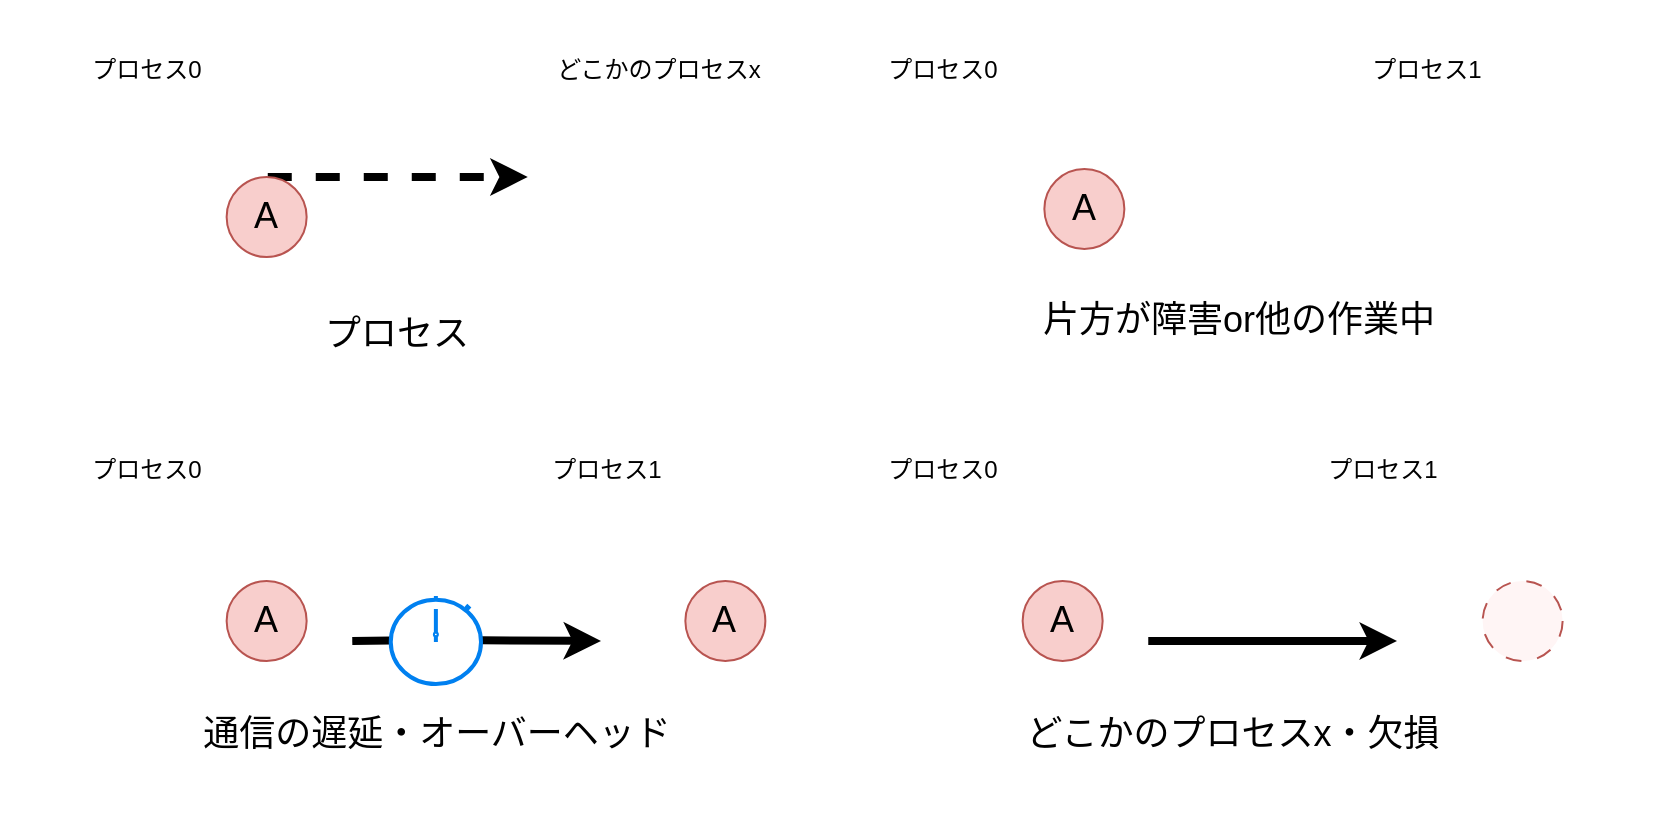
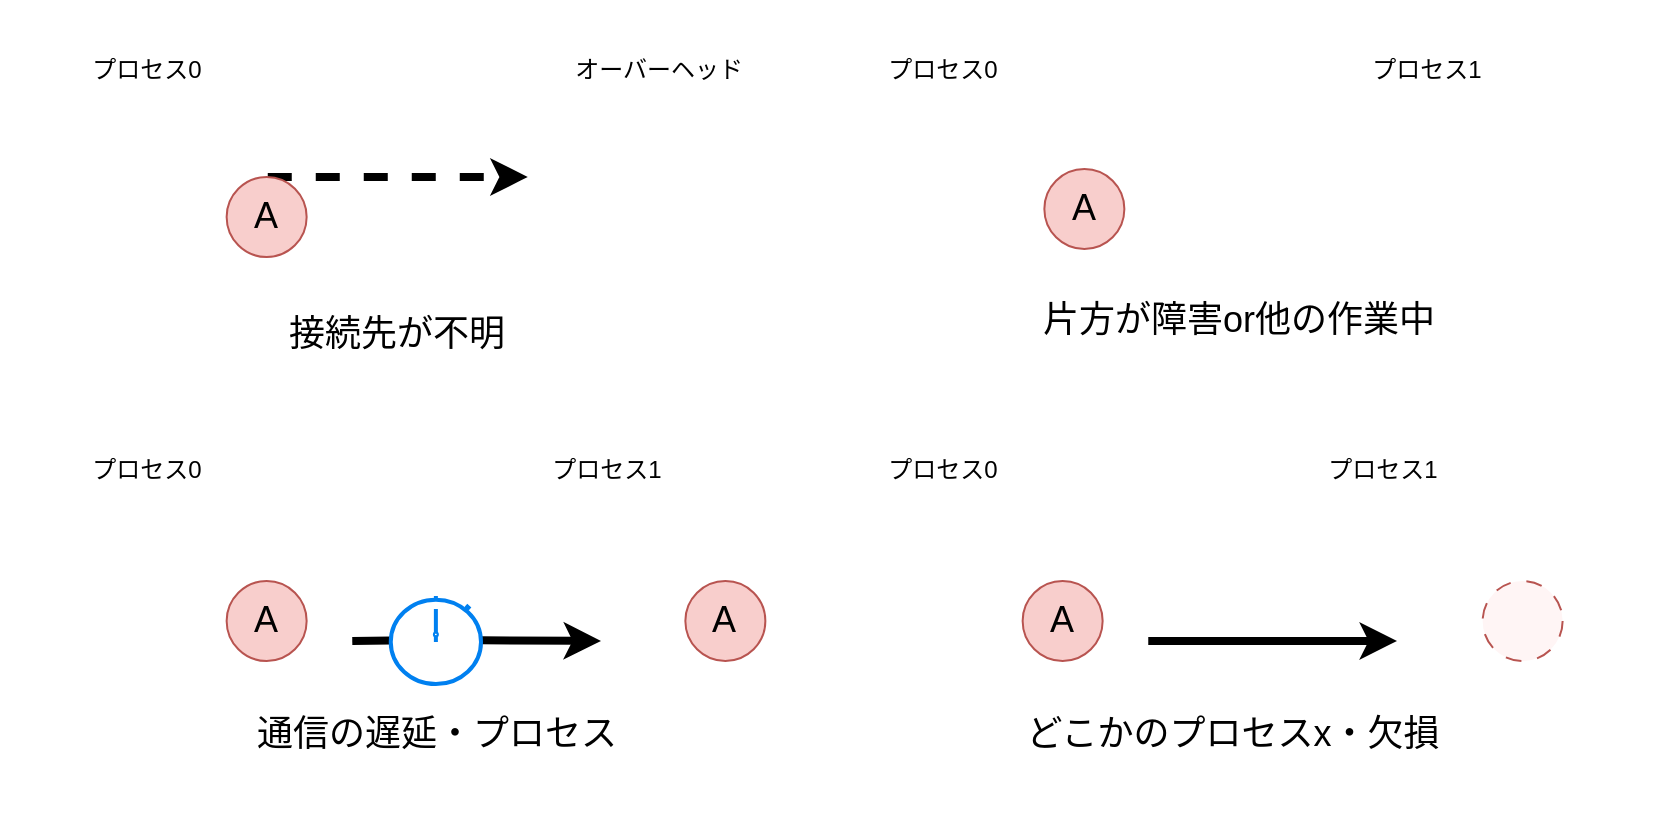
node "どこかのプロセスx": label "どこかのプロセスx" -> "オーバーヘッド"
node "プロセス": label "プロセス" -> "接続先が不明"
node "通信の遅延・オーバーヘッド": label "通信の遅延・オーバーヘッド" -> "通信の遅延・プロセス"
